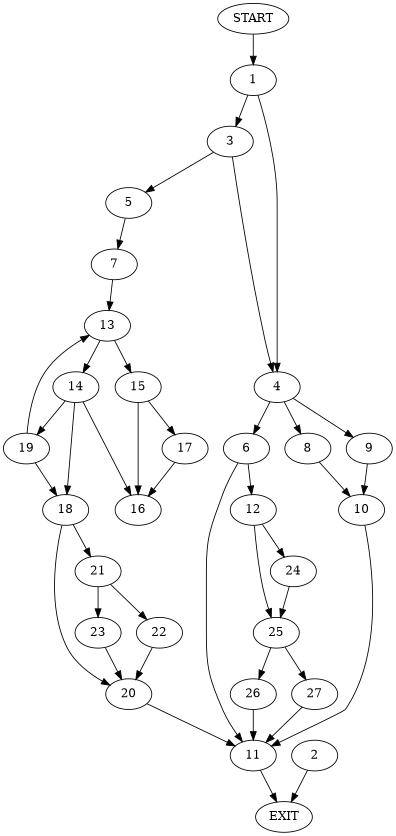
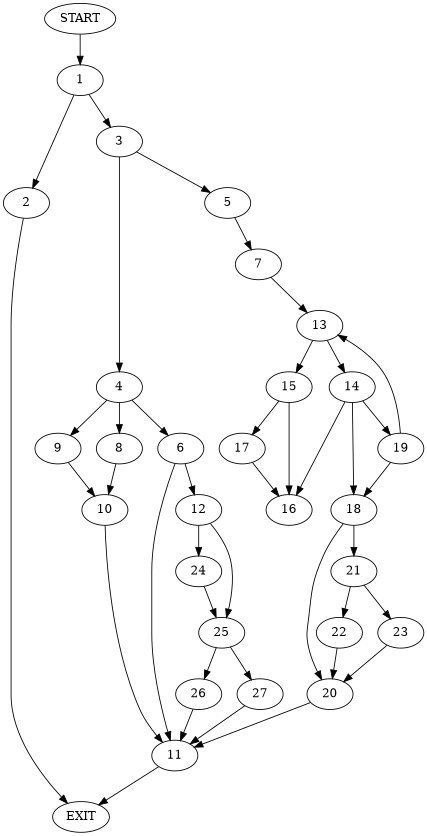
edge "1" -> "4": now "1" -> "2"
